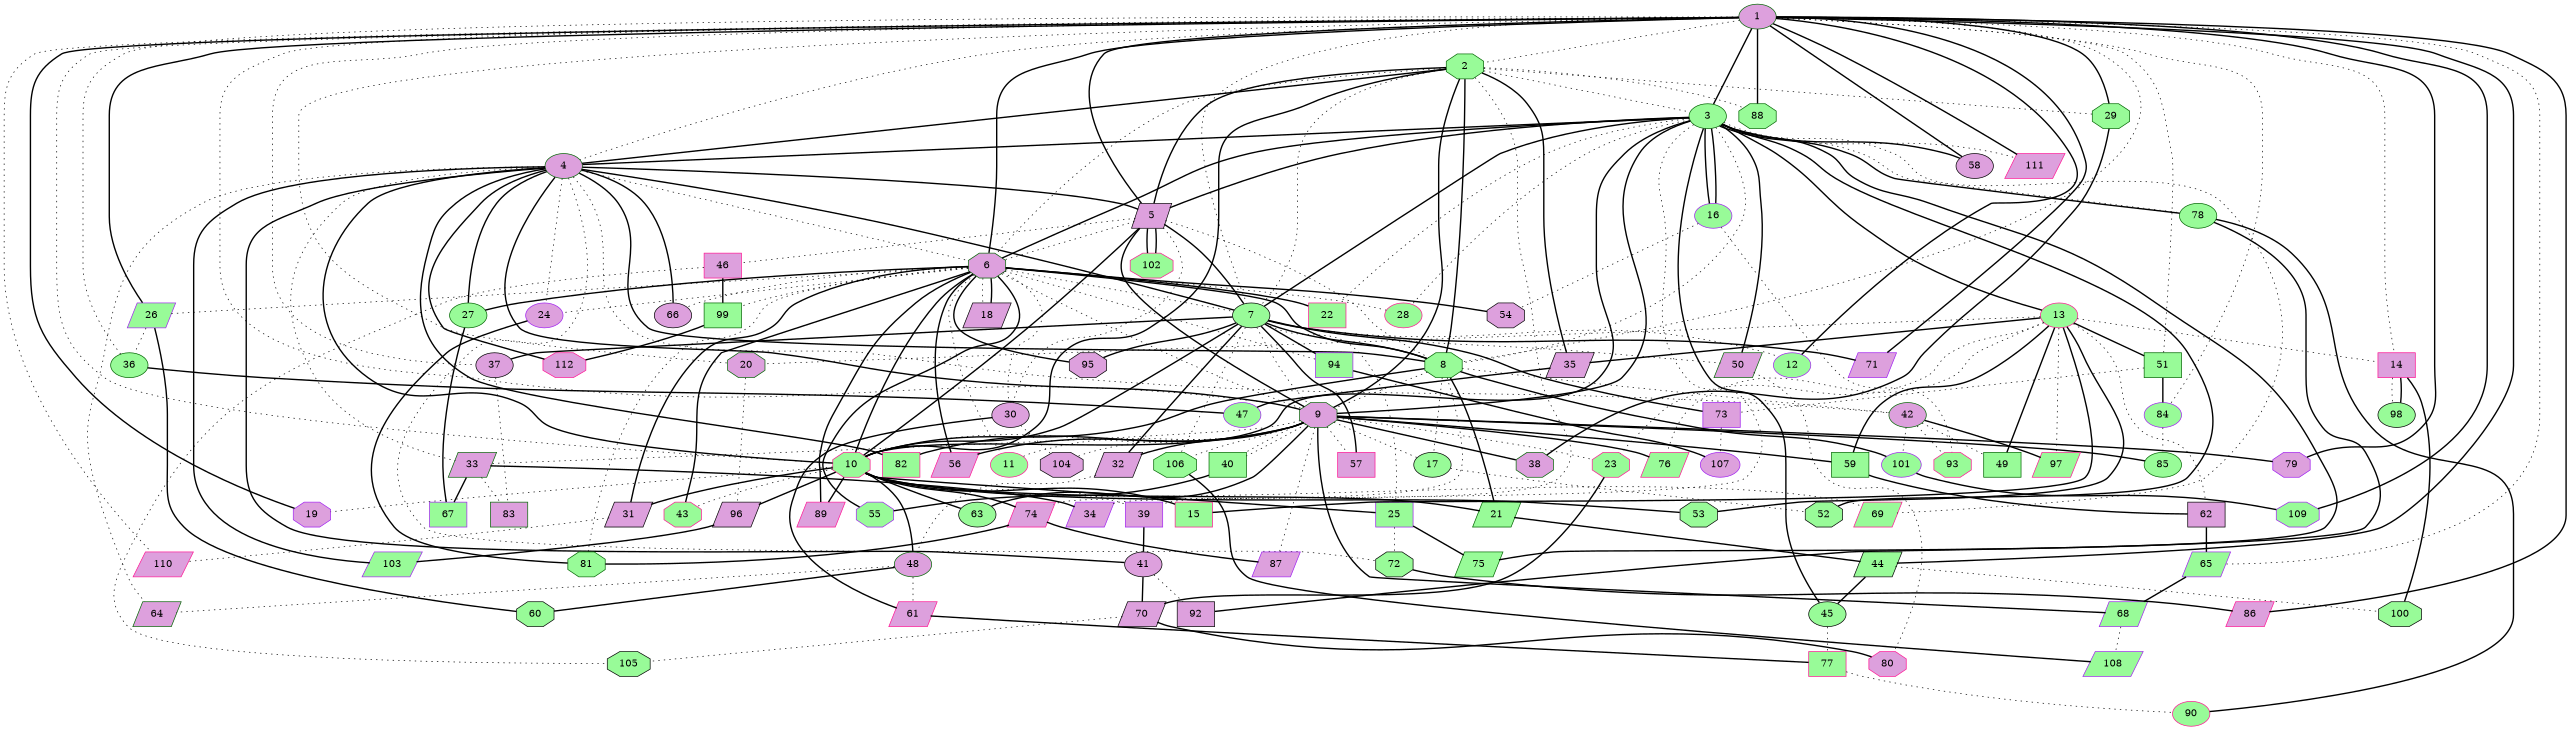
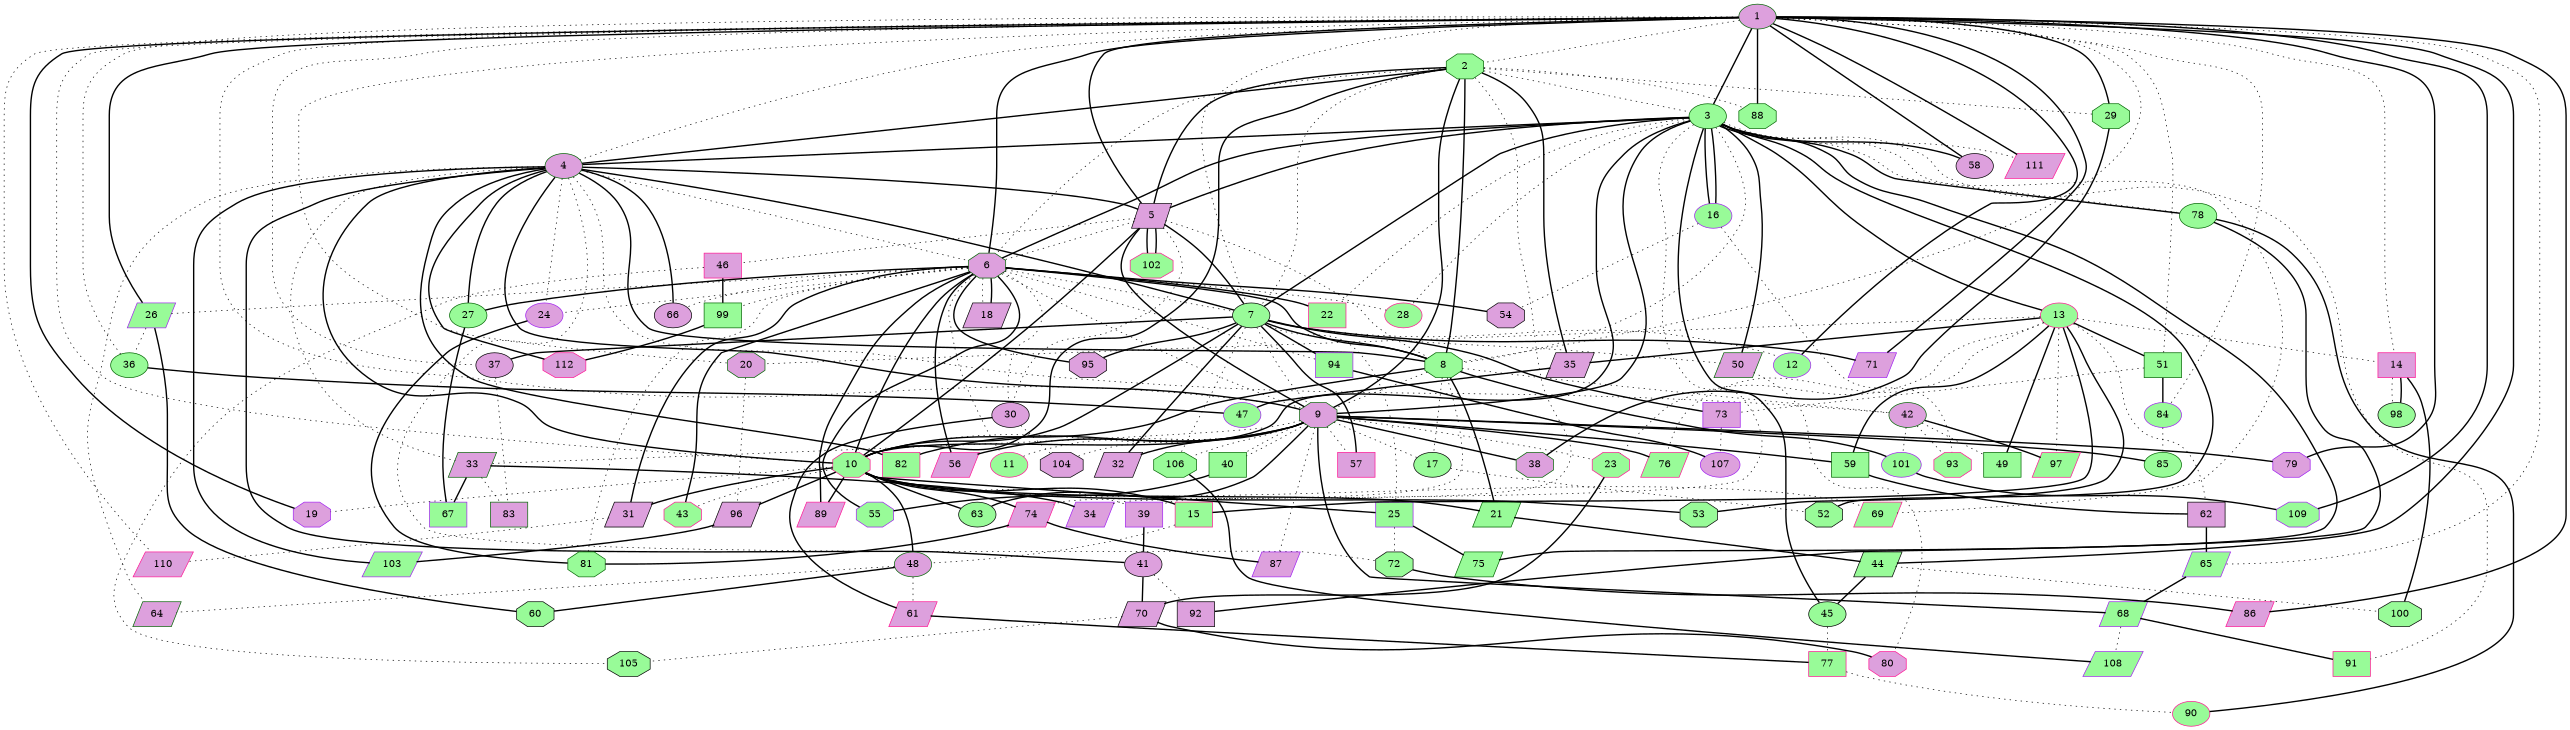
edge "32" -- "48": now "15" -- "48"
node "91": added
